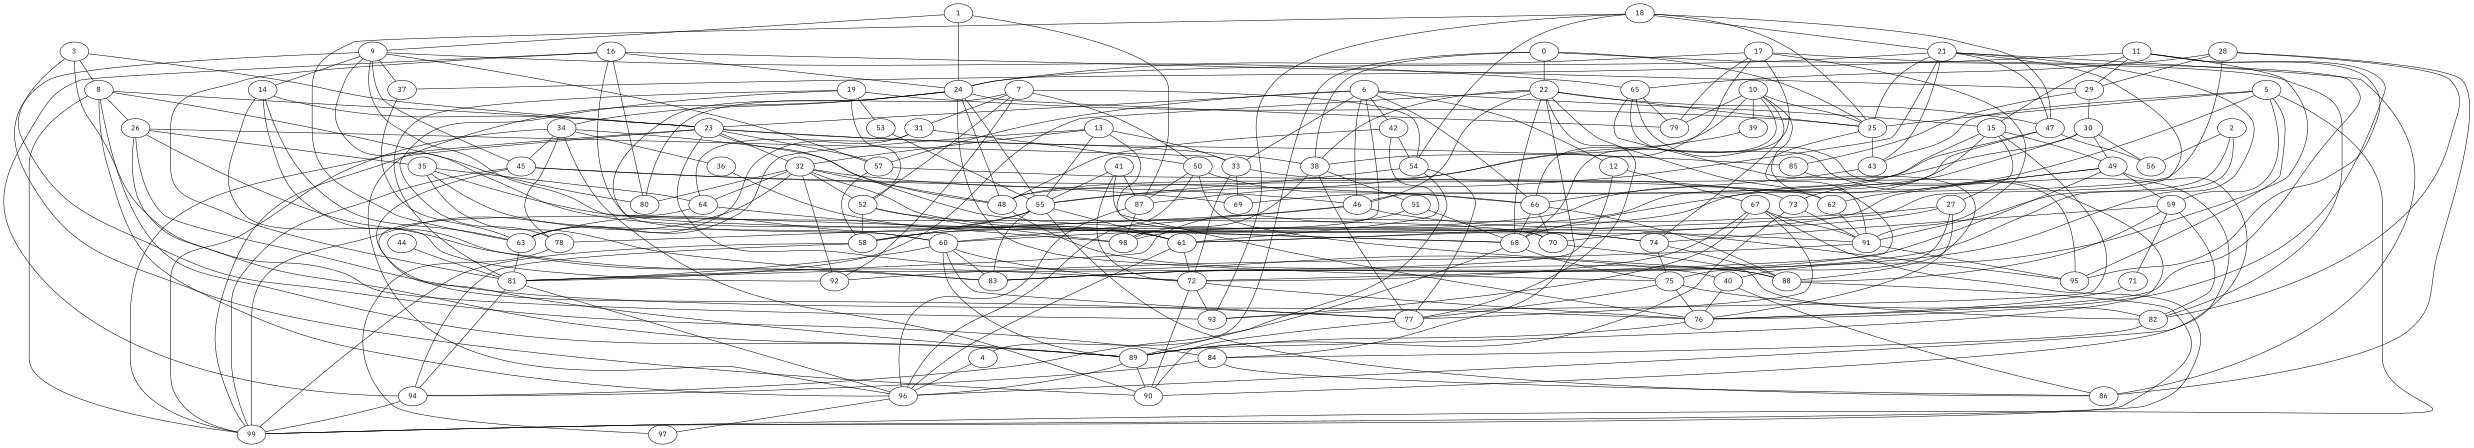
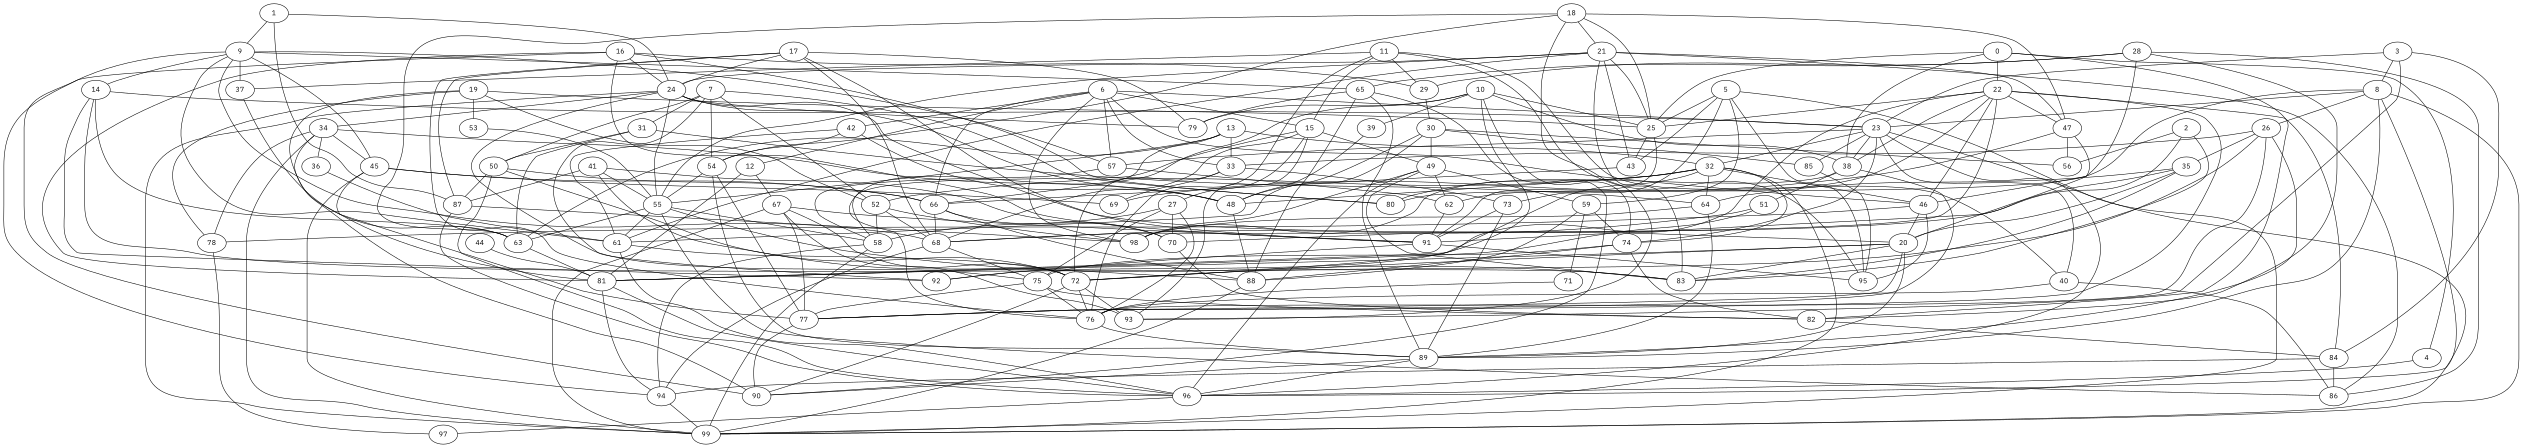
edge "29" -- "85": now "30" -- "85"
node "60": label "60" -> "20"
edge "59" -- "82": now "74" -- "82"
